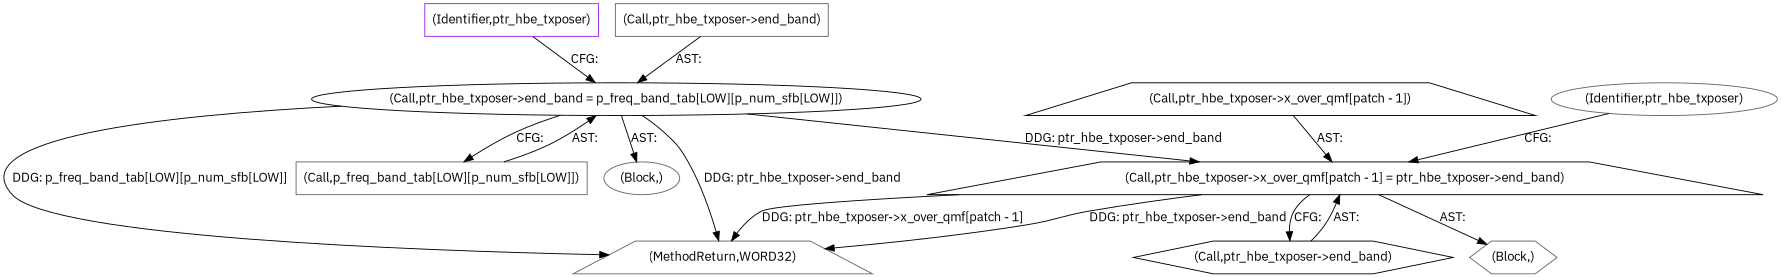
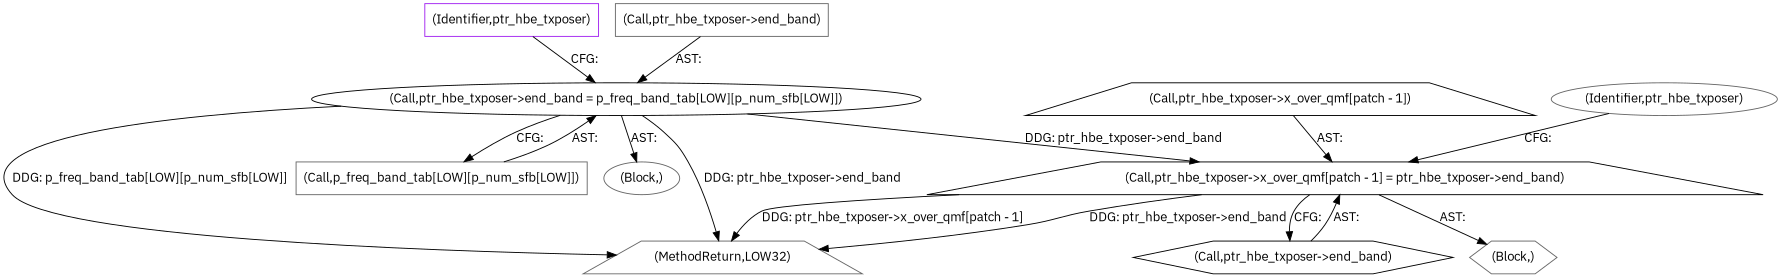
node "(MethodReturn,WORD32)": label "(MethodReturn,WORD32)" -> "(MethodReturn,LOW32)"
